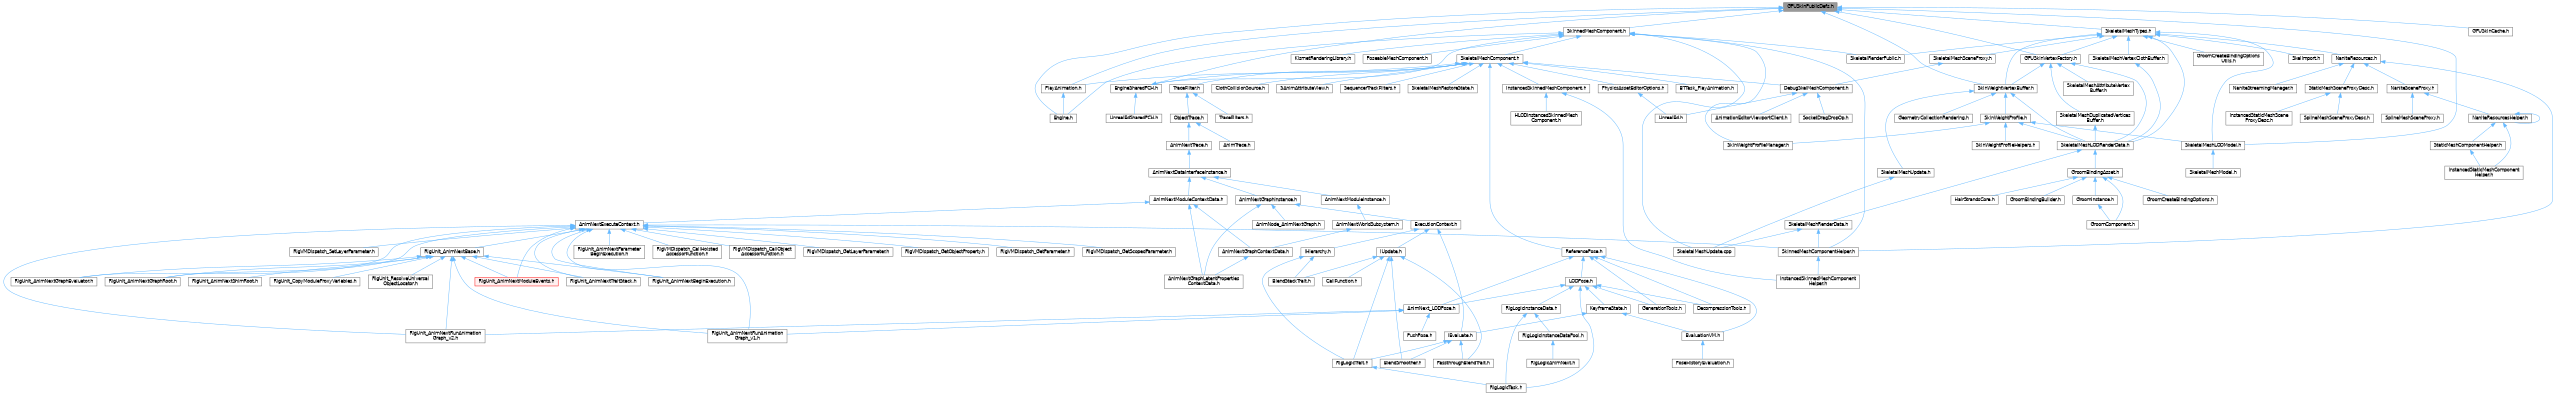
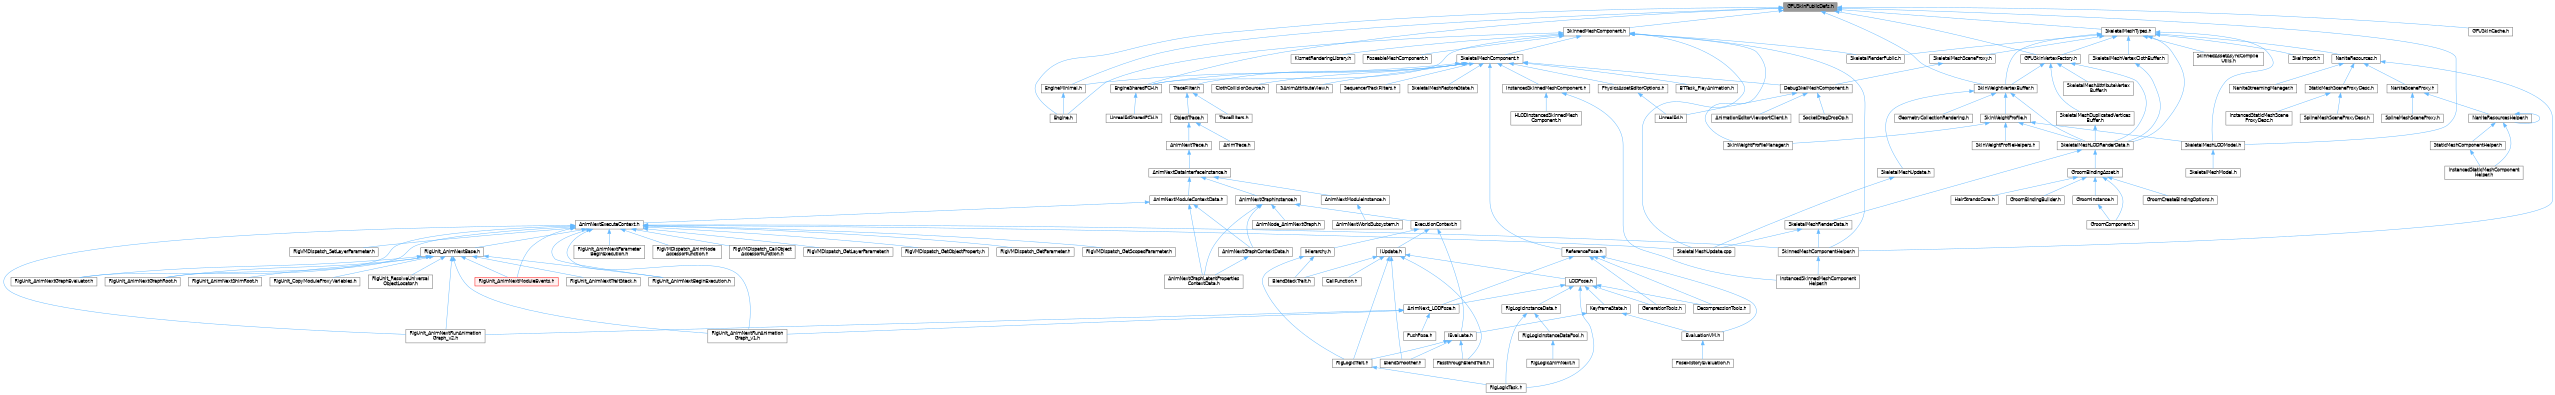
edge "GPUSkinPublicDefs.h" -> "EngineSharedPCH.h": reversed
node "GroomCreateBindingOptions Utils.h": label "GroomCreateBindingOptions Utils.h" -> "SkinnedAssetAsyncCompile Utils.h"
node "PlayAnimation.h": label "PlayAnimation.h" -> "EngineMinimal.h"
edge "AnimNextGraphContextData.h" -> "AnimNextWorldSubsystem.h": now "AnimNextGraphContextData.h" -> "AnimNextGraphInstance.h"
node "RigVMDispatch_CallHoisted AccessorFunction.h": label "RigVMDispatch_CallHoisted AccessorFunction.h" -> "RigVMDispatch_AnimNode AccessorFunction.h"
edge "RigUnit_AnimNextTraitStack.h" -> "AnimNextExecuteContext.h": now "SkeletalMeshUpdate.cpp" -> "AnimNextExecuteContext.h"
edge "LODPose.h" -> "ReferencePose.h": now "LODPose.h" -> "IUpdate.h"
